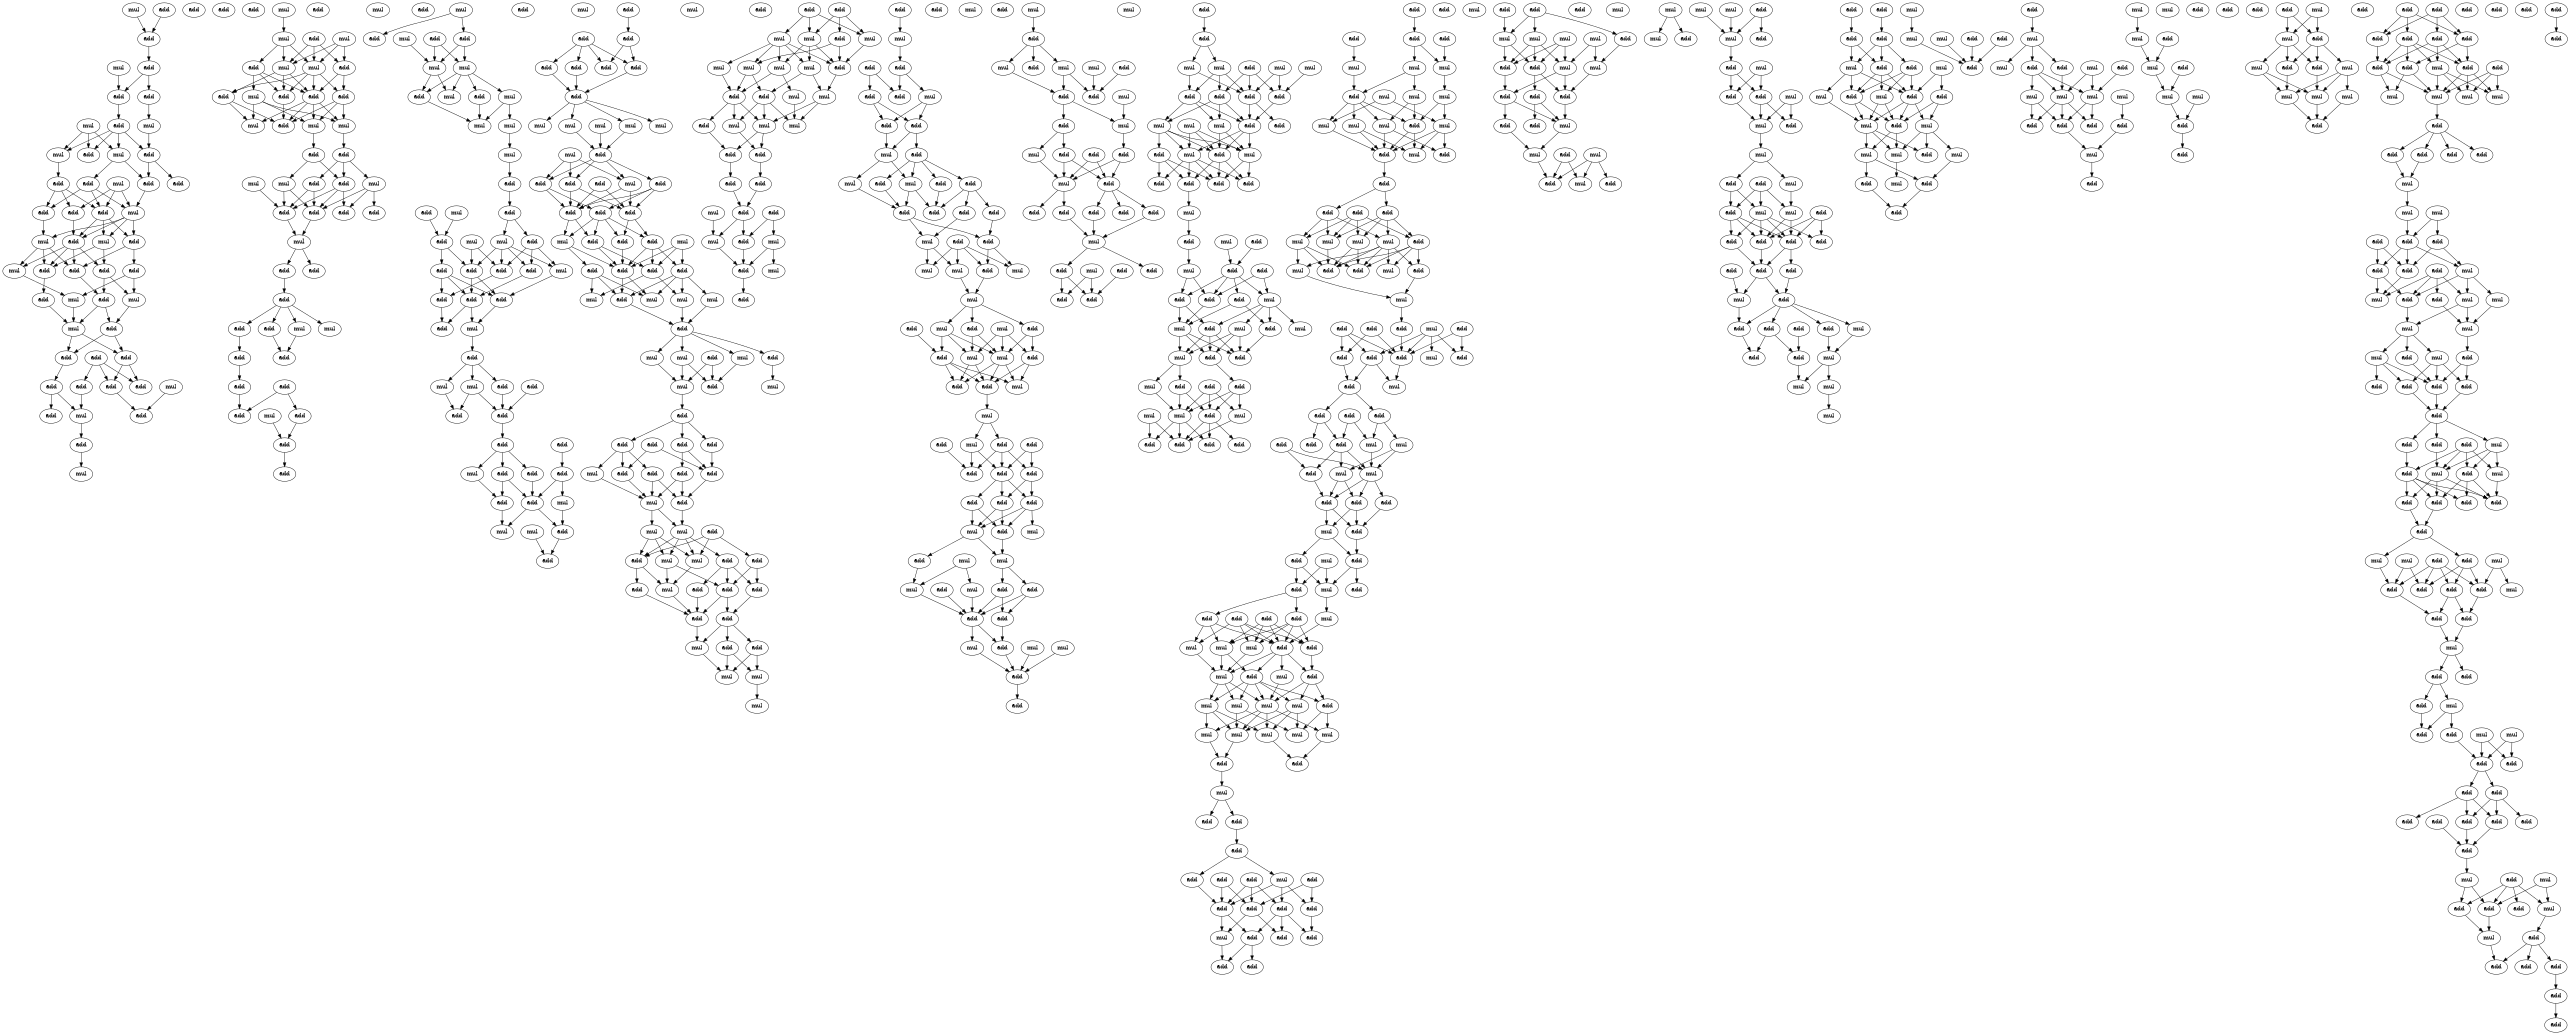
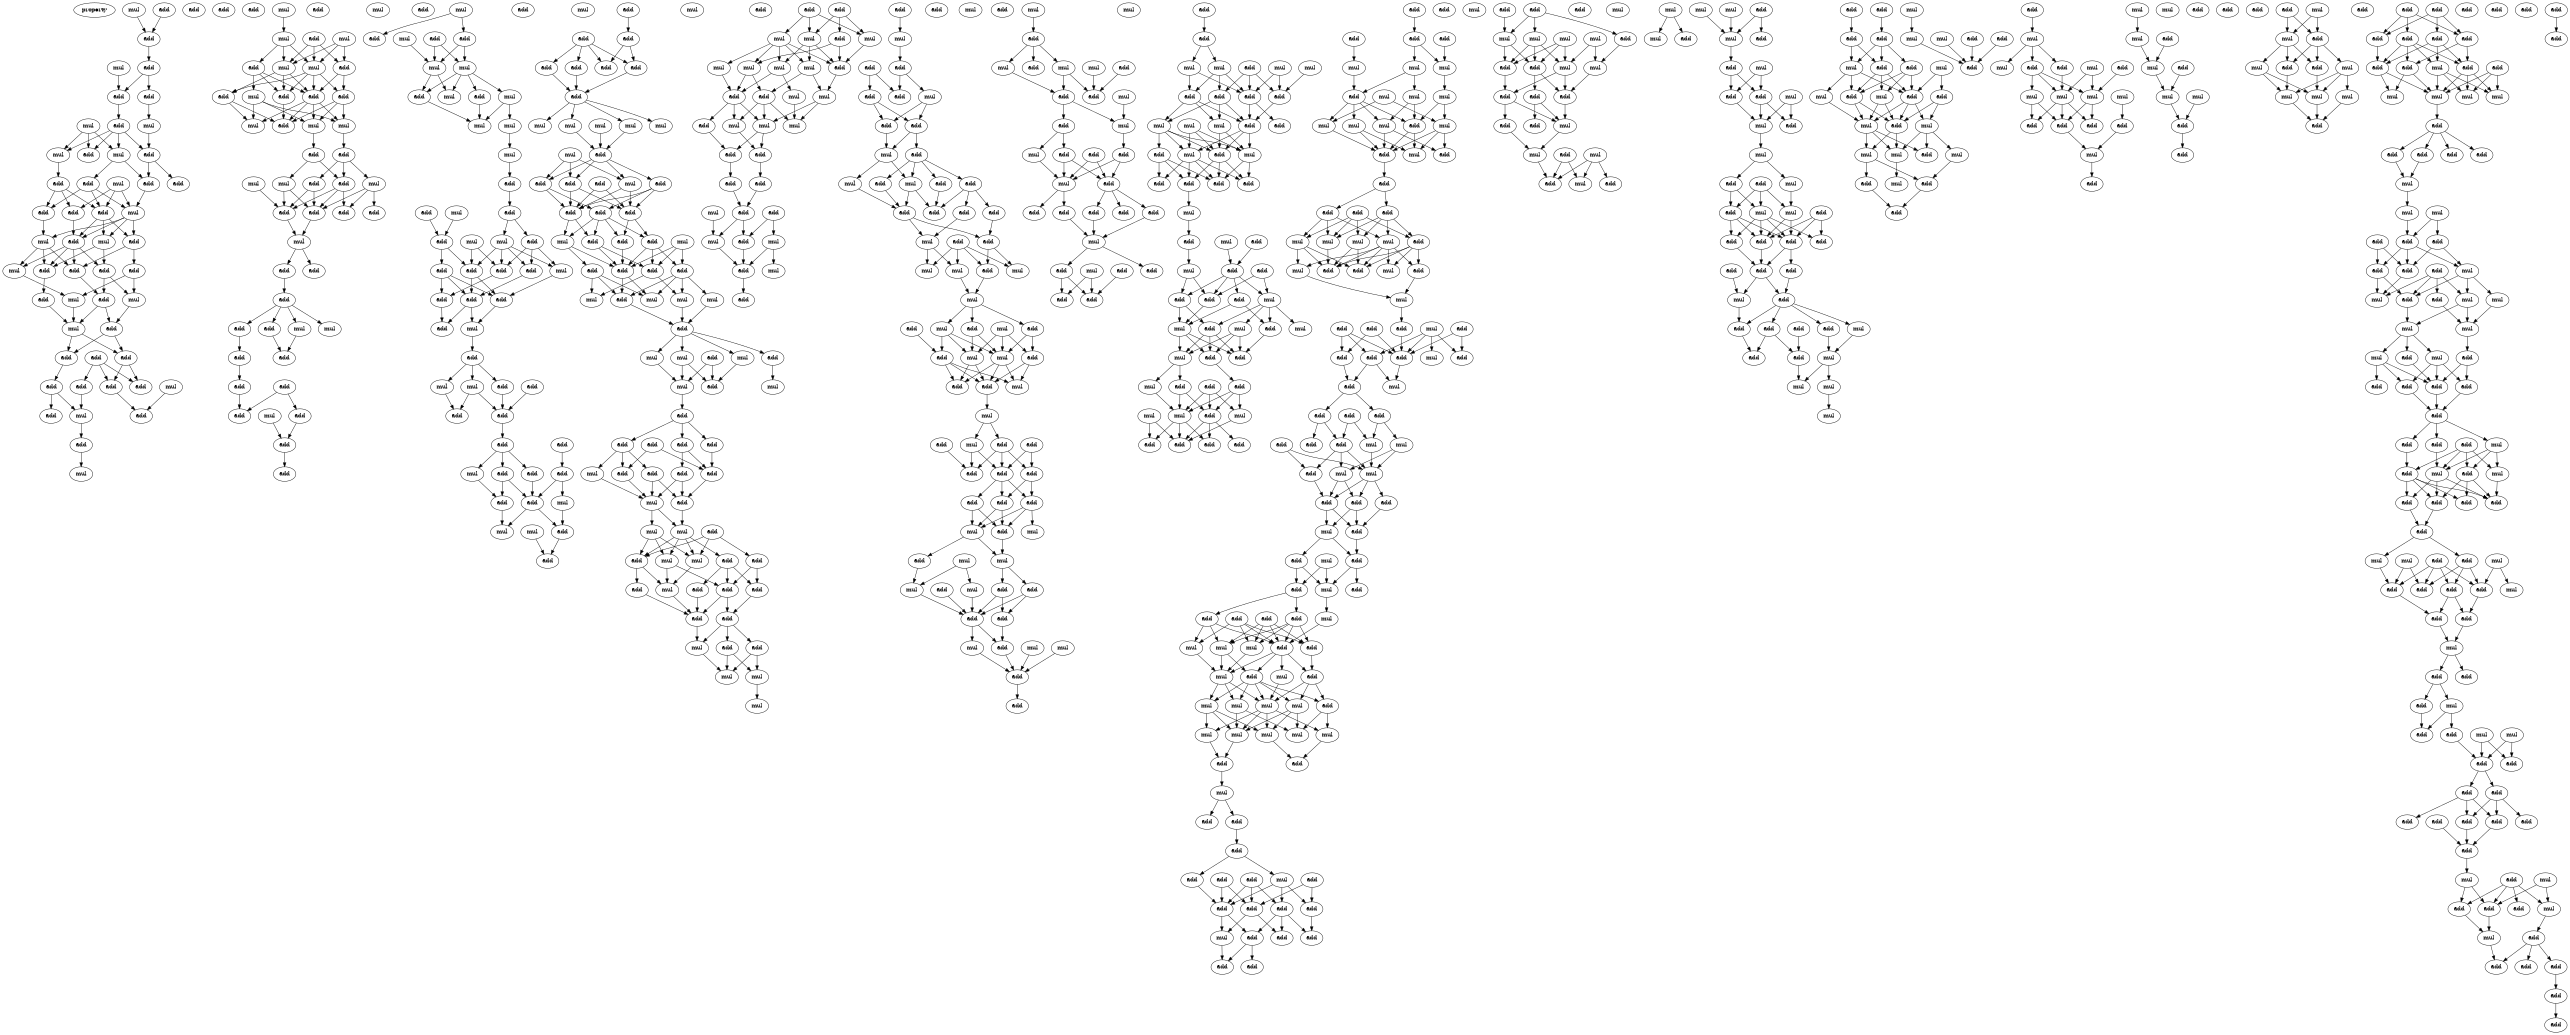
node "property": added
